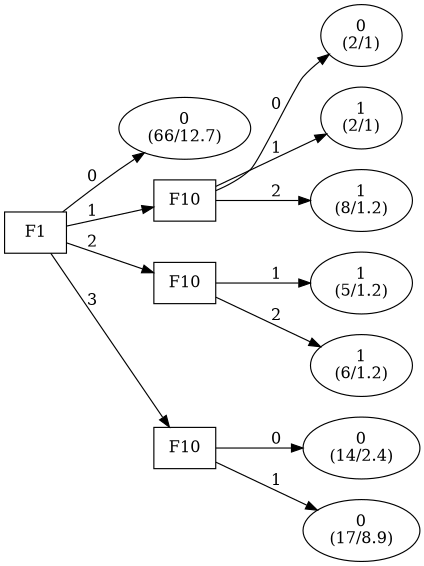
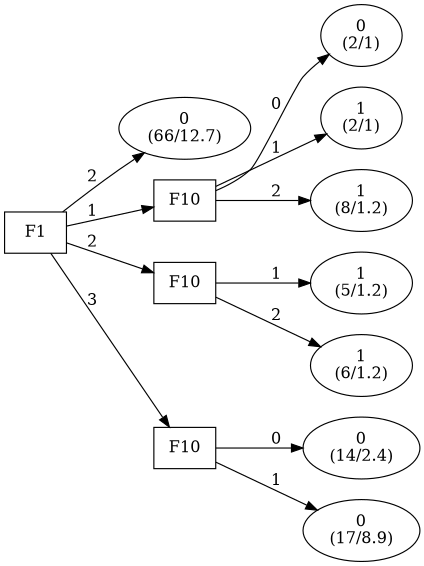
edge "F1" -> "0 (66/12.7)": label "0" -> "2"
